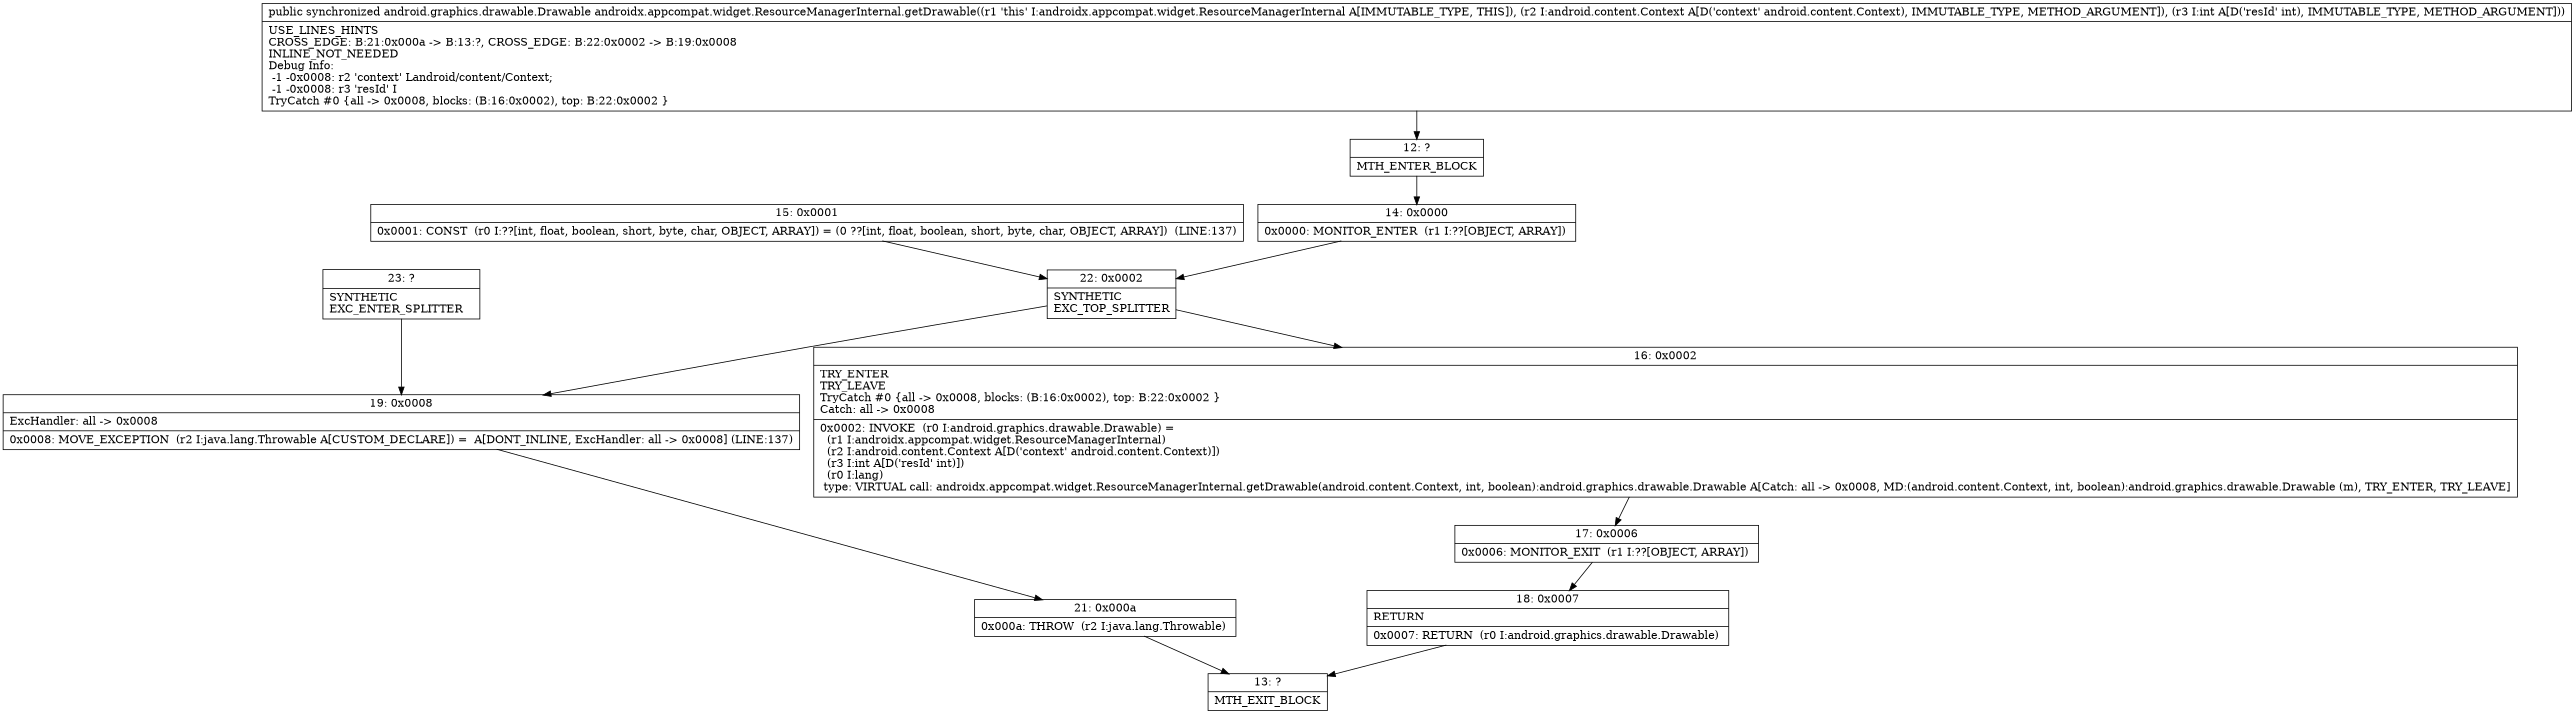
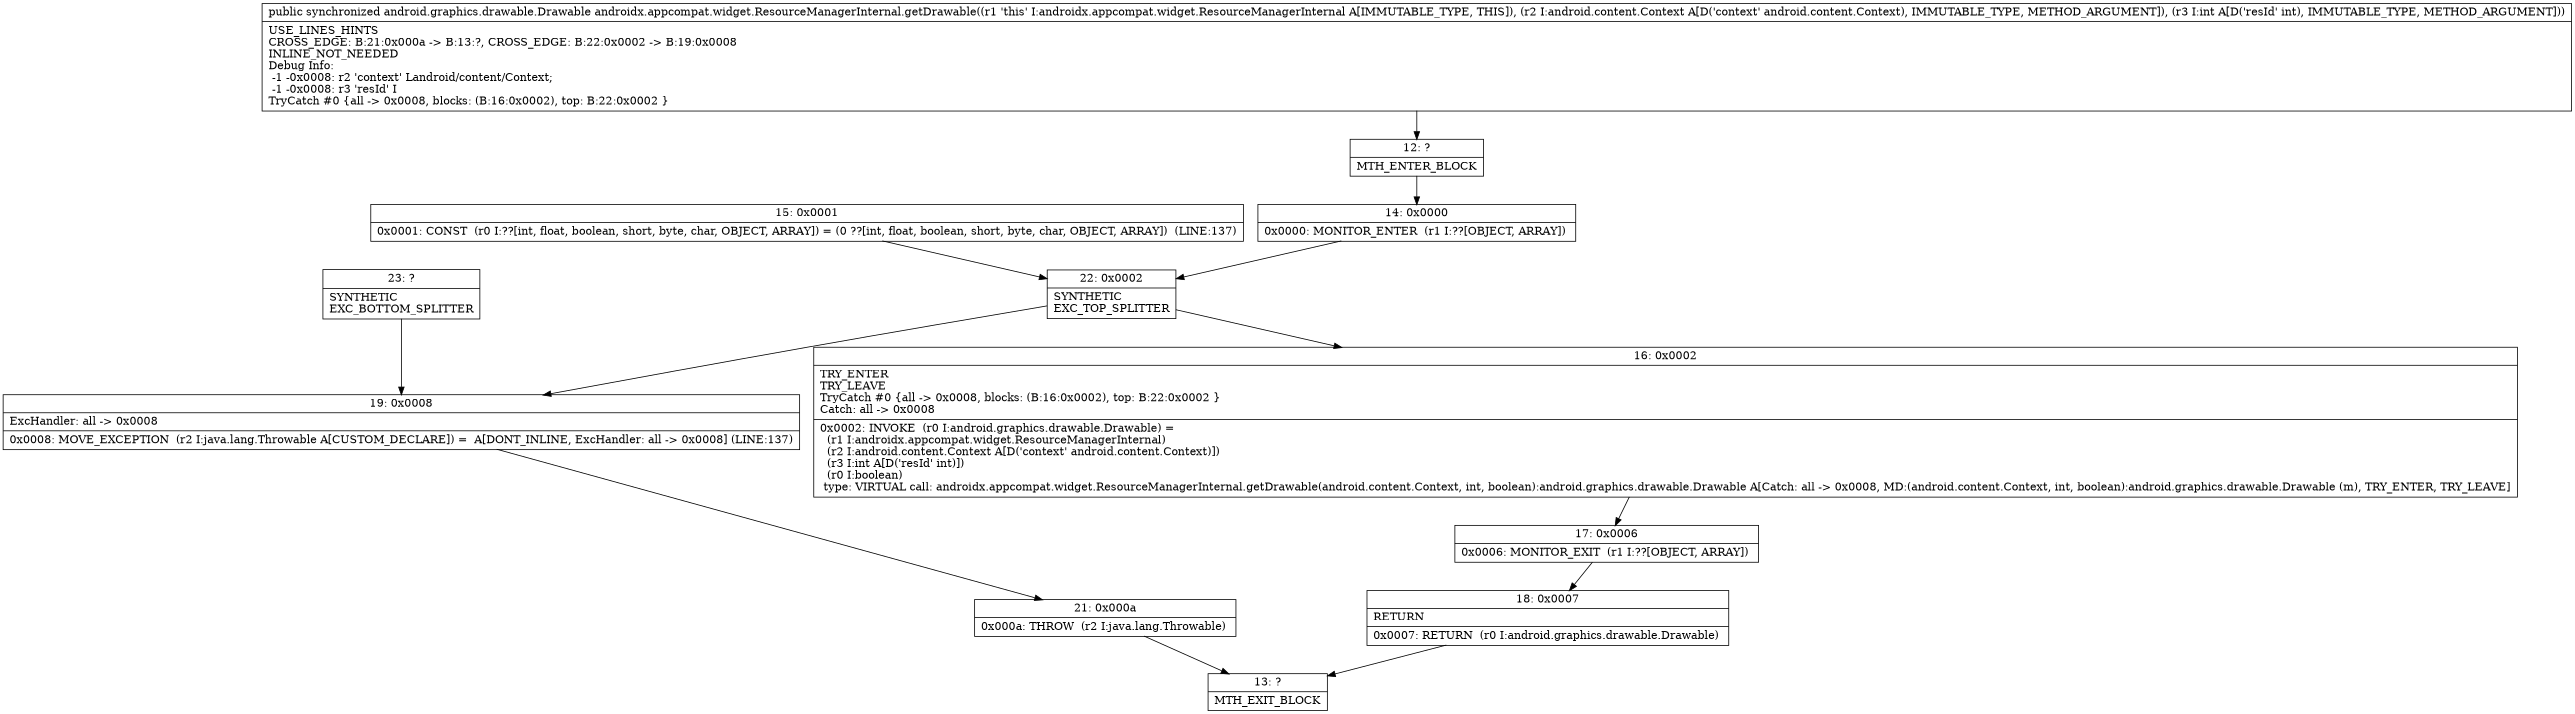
node "23: ?": text "EXC_ENTER_SPLITTER" -> "EXC_BOTTOM_SPLITTER"
node "16: 0x0002": text "(r0 I:lang)" -> "(r0 I:boolean)"
